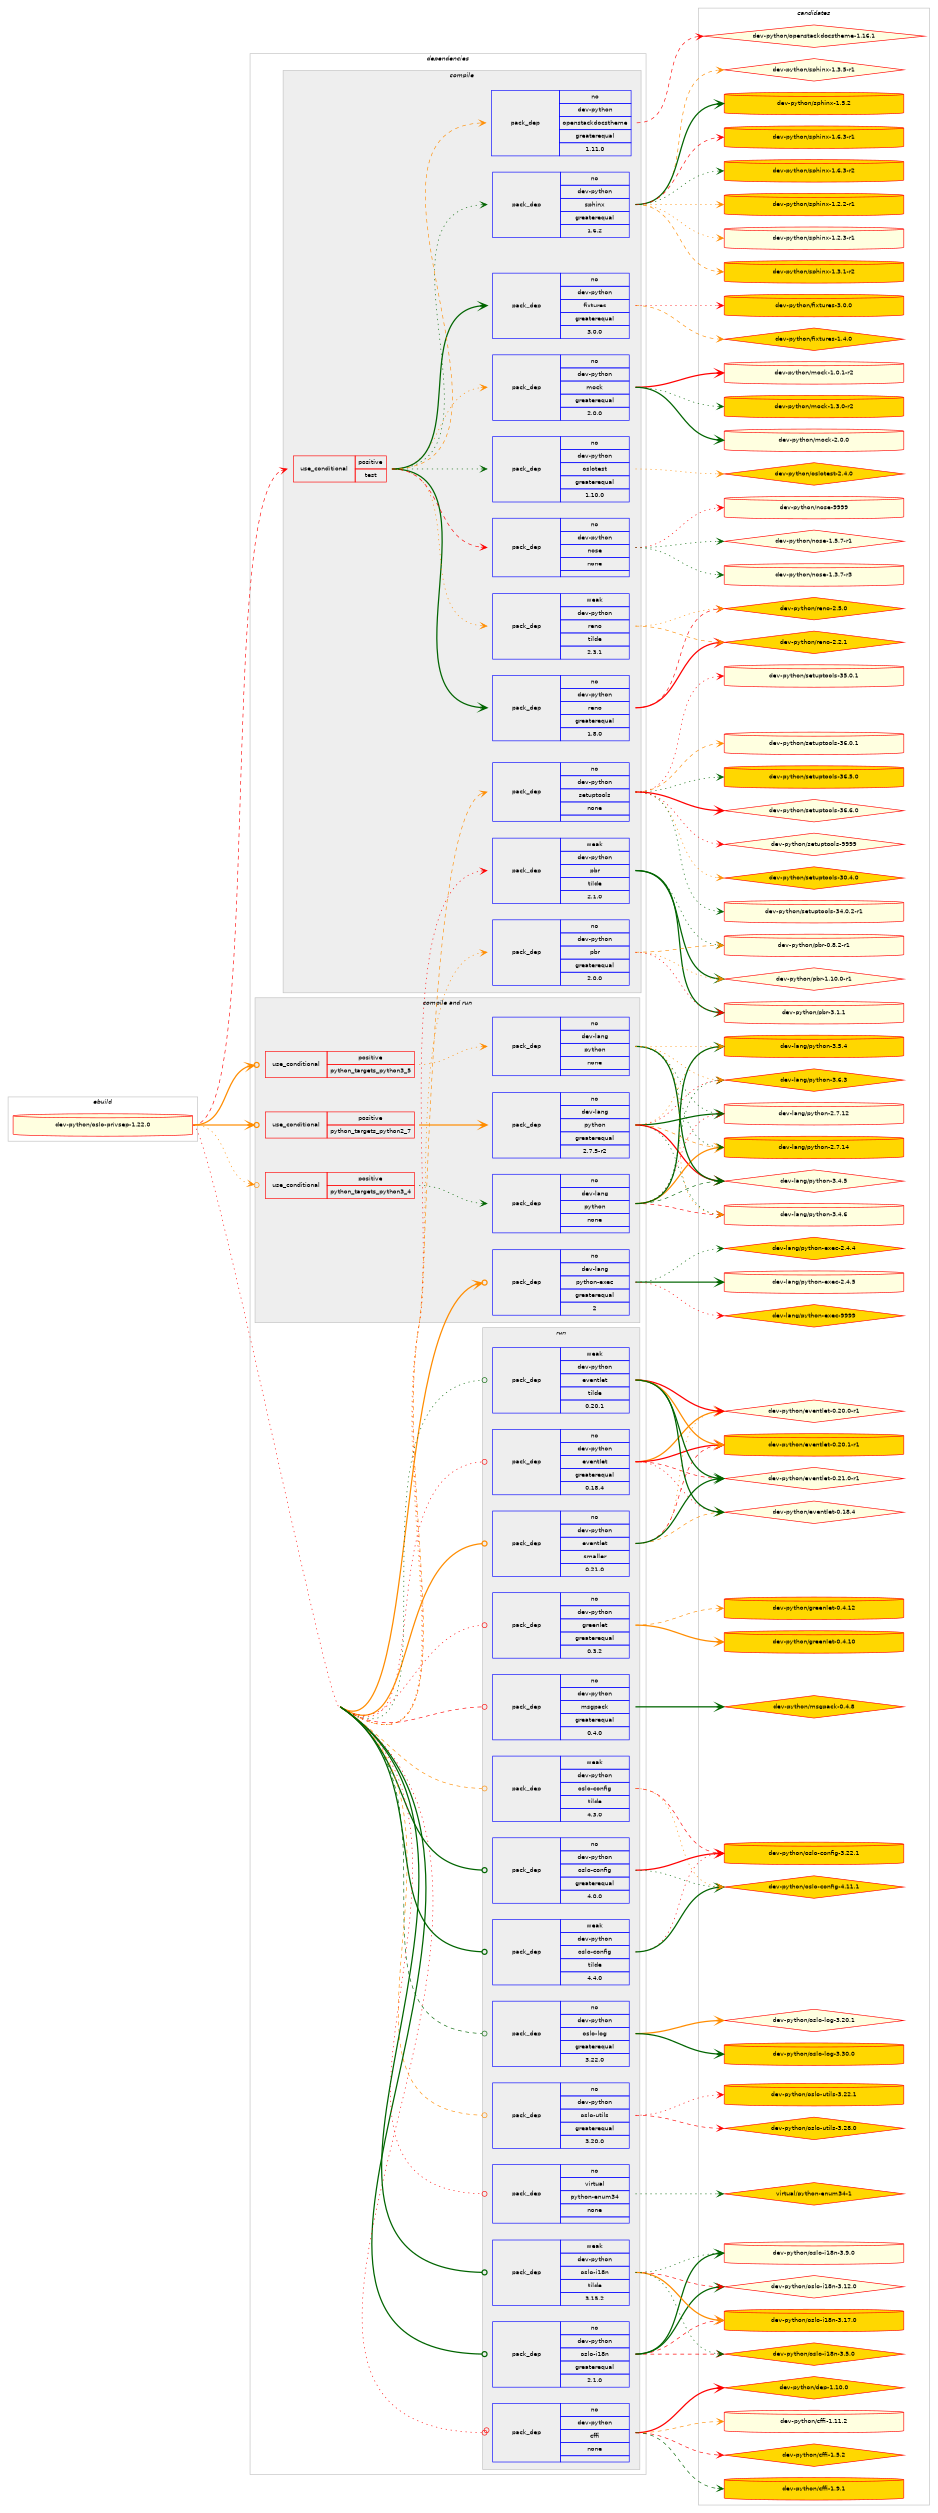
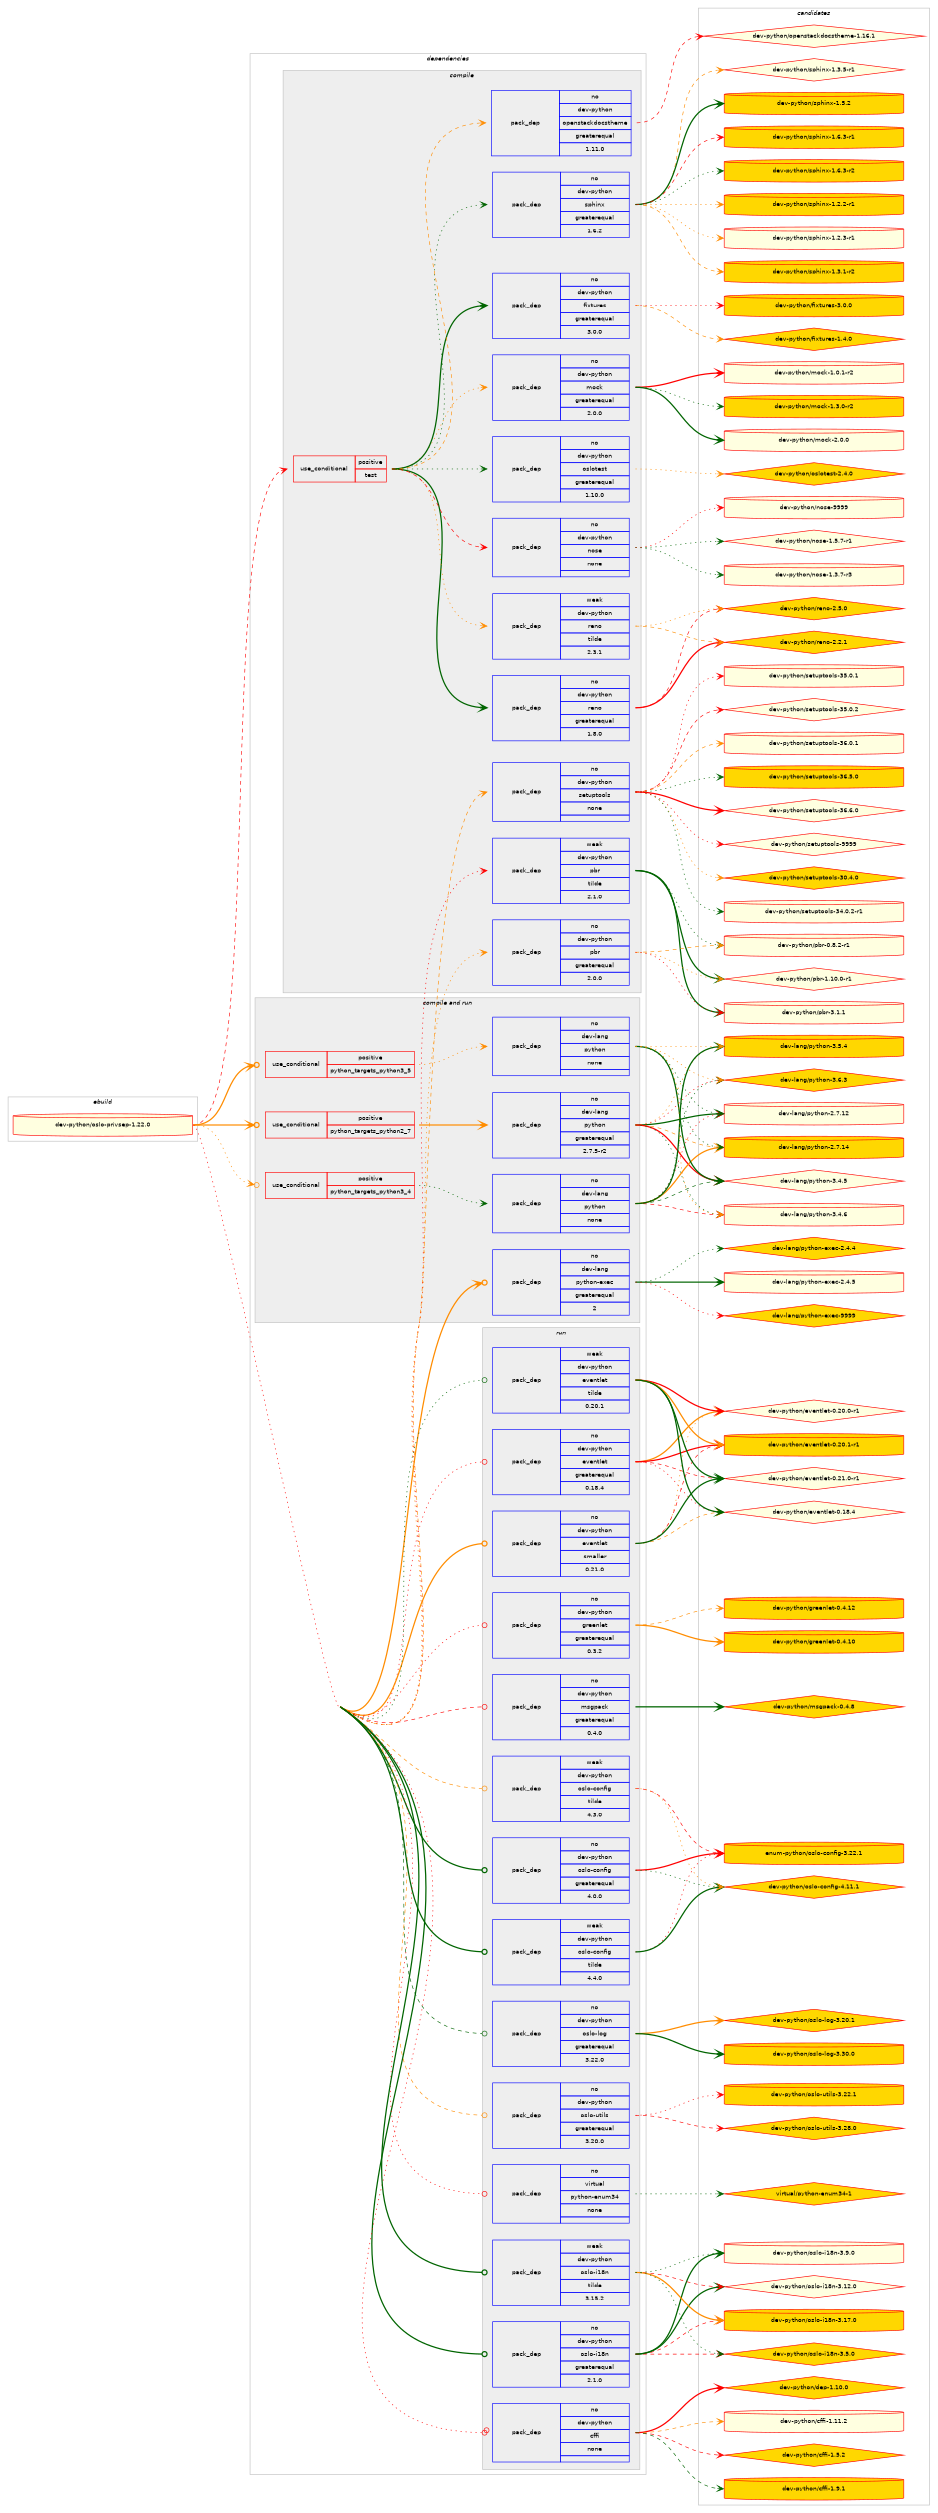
node "dev-python/setuptools-35.0.2": added
node "dev-python/oslo-config-3.22.1": label "dev-python/oslo-config-3.22.1" -> "enum-python/oslo-config-3.22.1"
node "dev-python/oslo-log-3.20.1": fillcolor lightyellow -> gold
